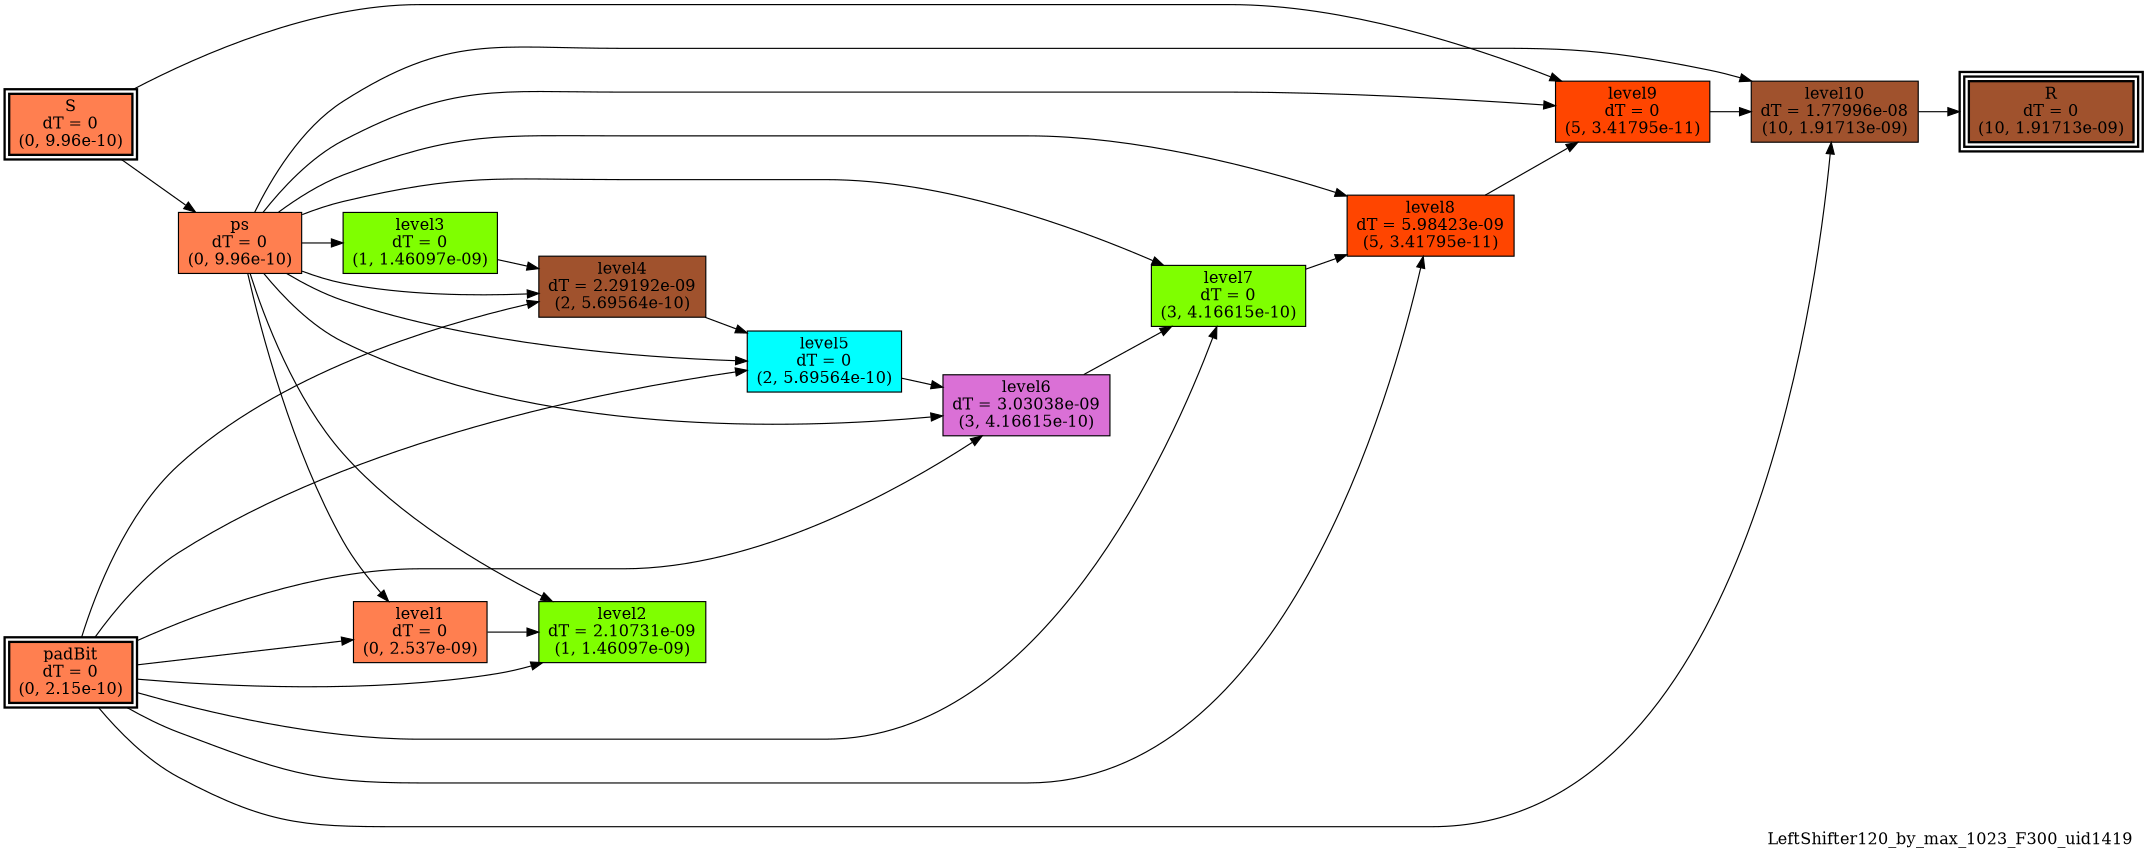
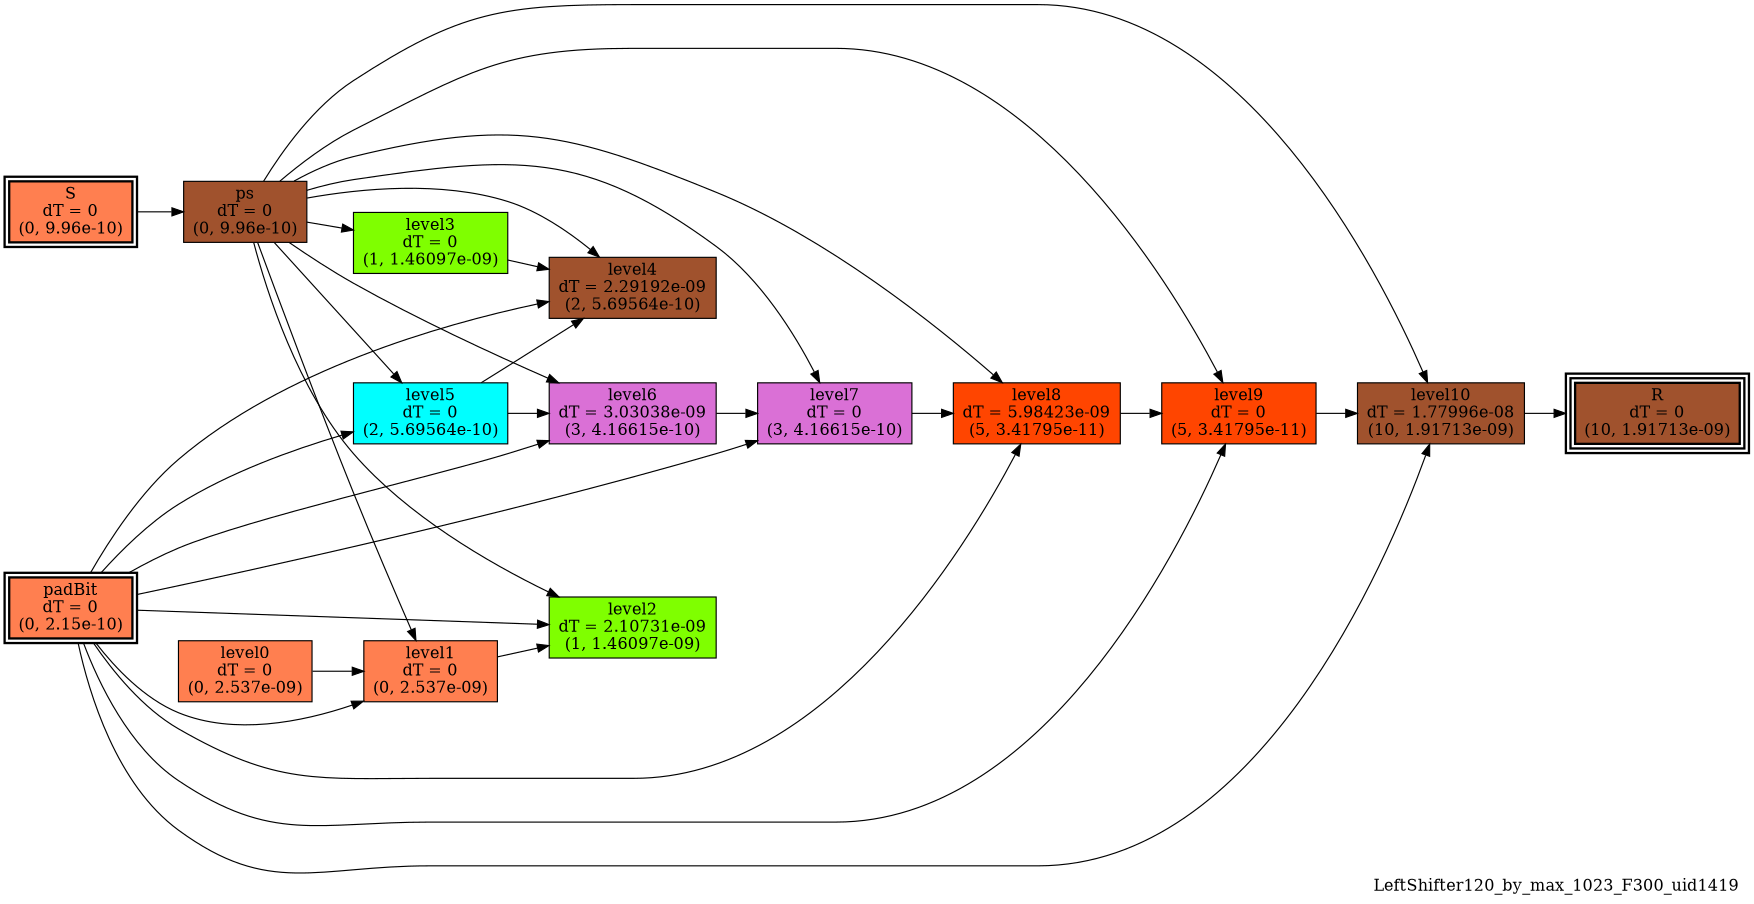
edge "S dT = 0 (0, 9.96e-10)" -> "level9 dT = 0 (5, 3.41795e-11)": now "padBit dT = 0 (0, 2.15e-10)" -> "level9 dT = 0 (5, 3.41795e-11)"
node "ps dT = 0 (0, 9.96e-10)": fillcolor coral -> sienna
node "level7 dT = 0 (3, 4.16615e-10)": fillcolor chartreuse -> orchid
edge "level4 dT = 2.29192e-09 (2, 5.69564e-10)" -> "level5 dT = 0 (2, 5.69564e-10)": reversed
node "level0 dT = 0 (0, 2.537e-09)": added
